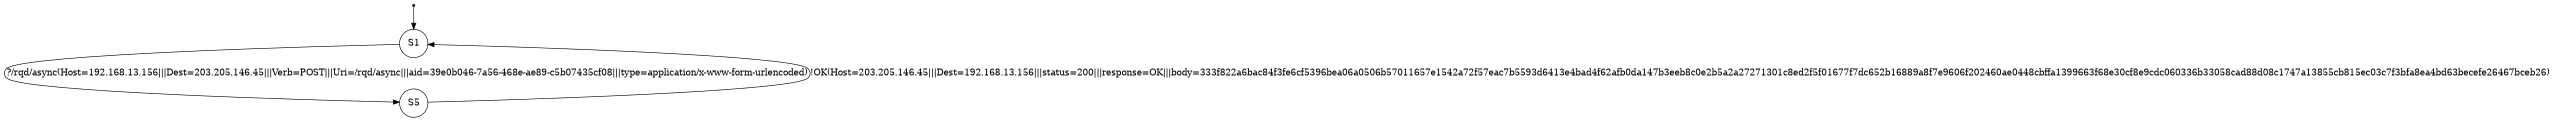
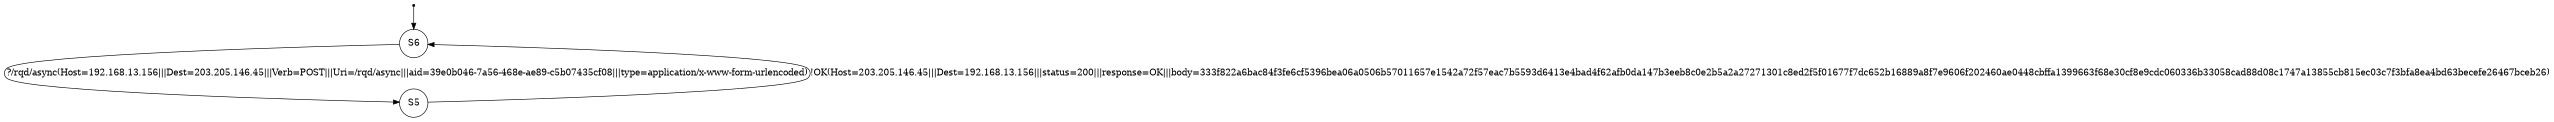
node "S1": label "S1" -> "S6"
